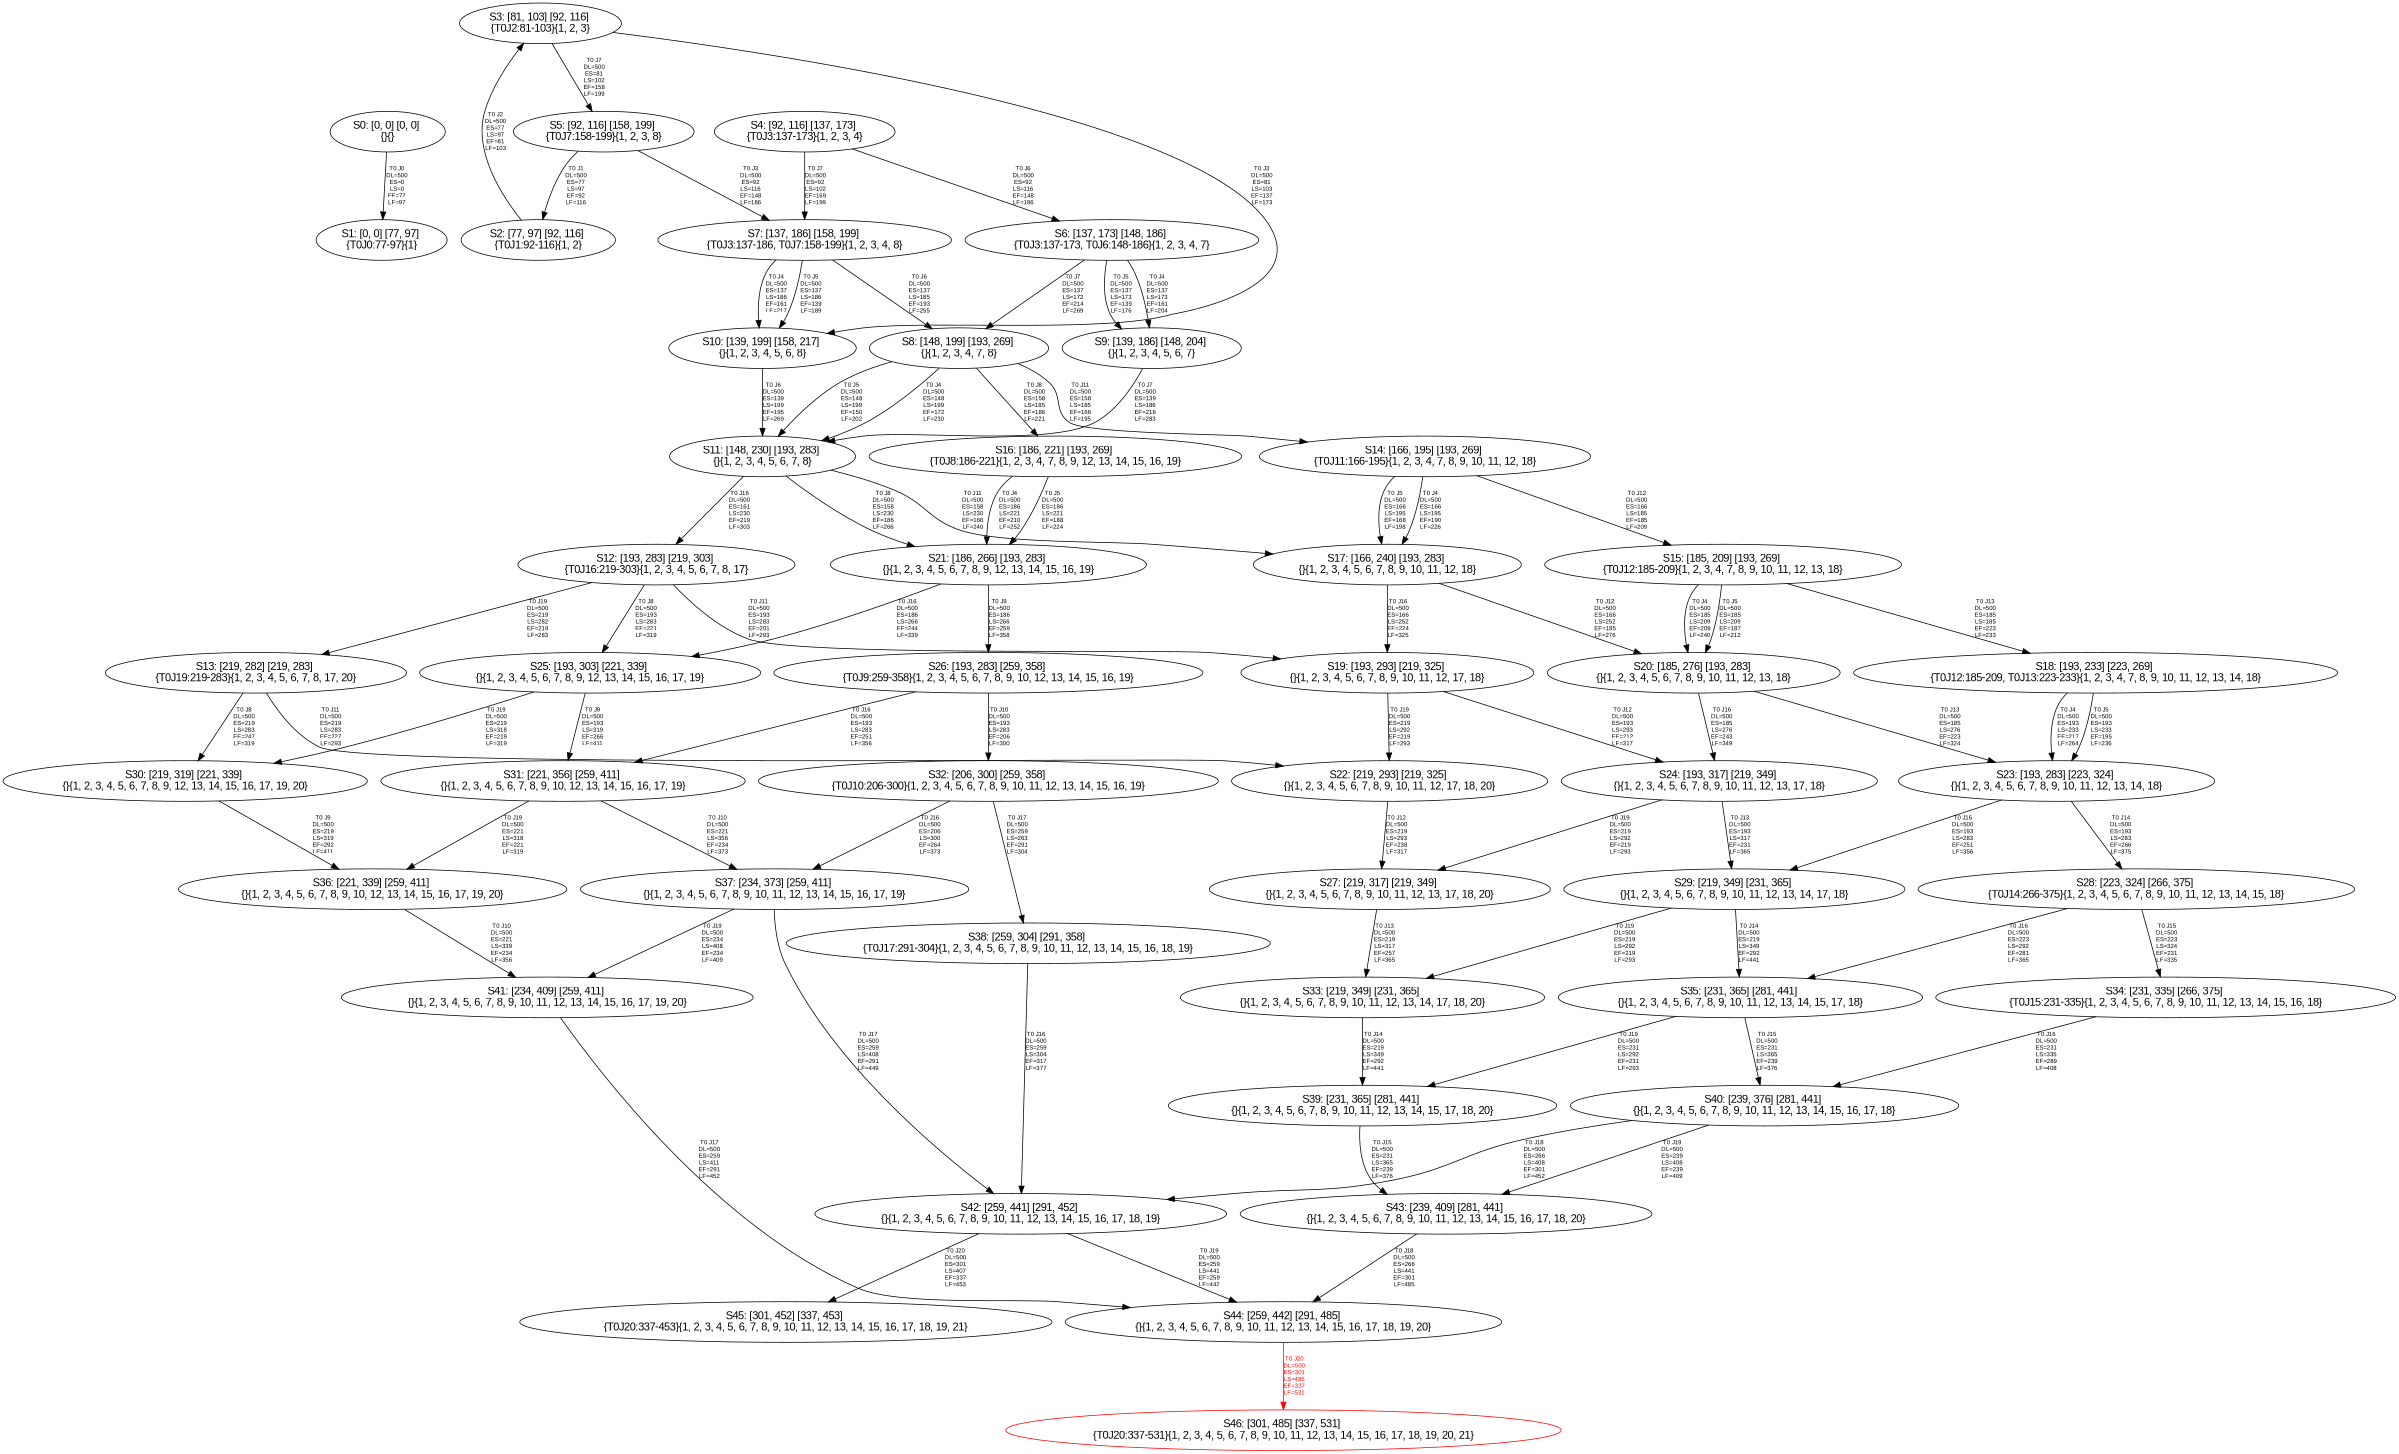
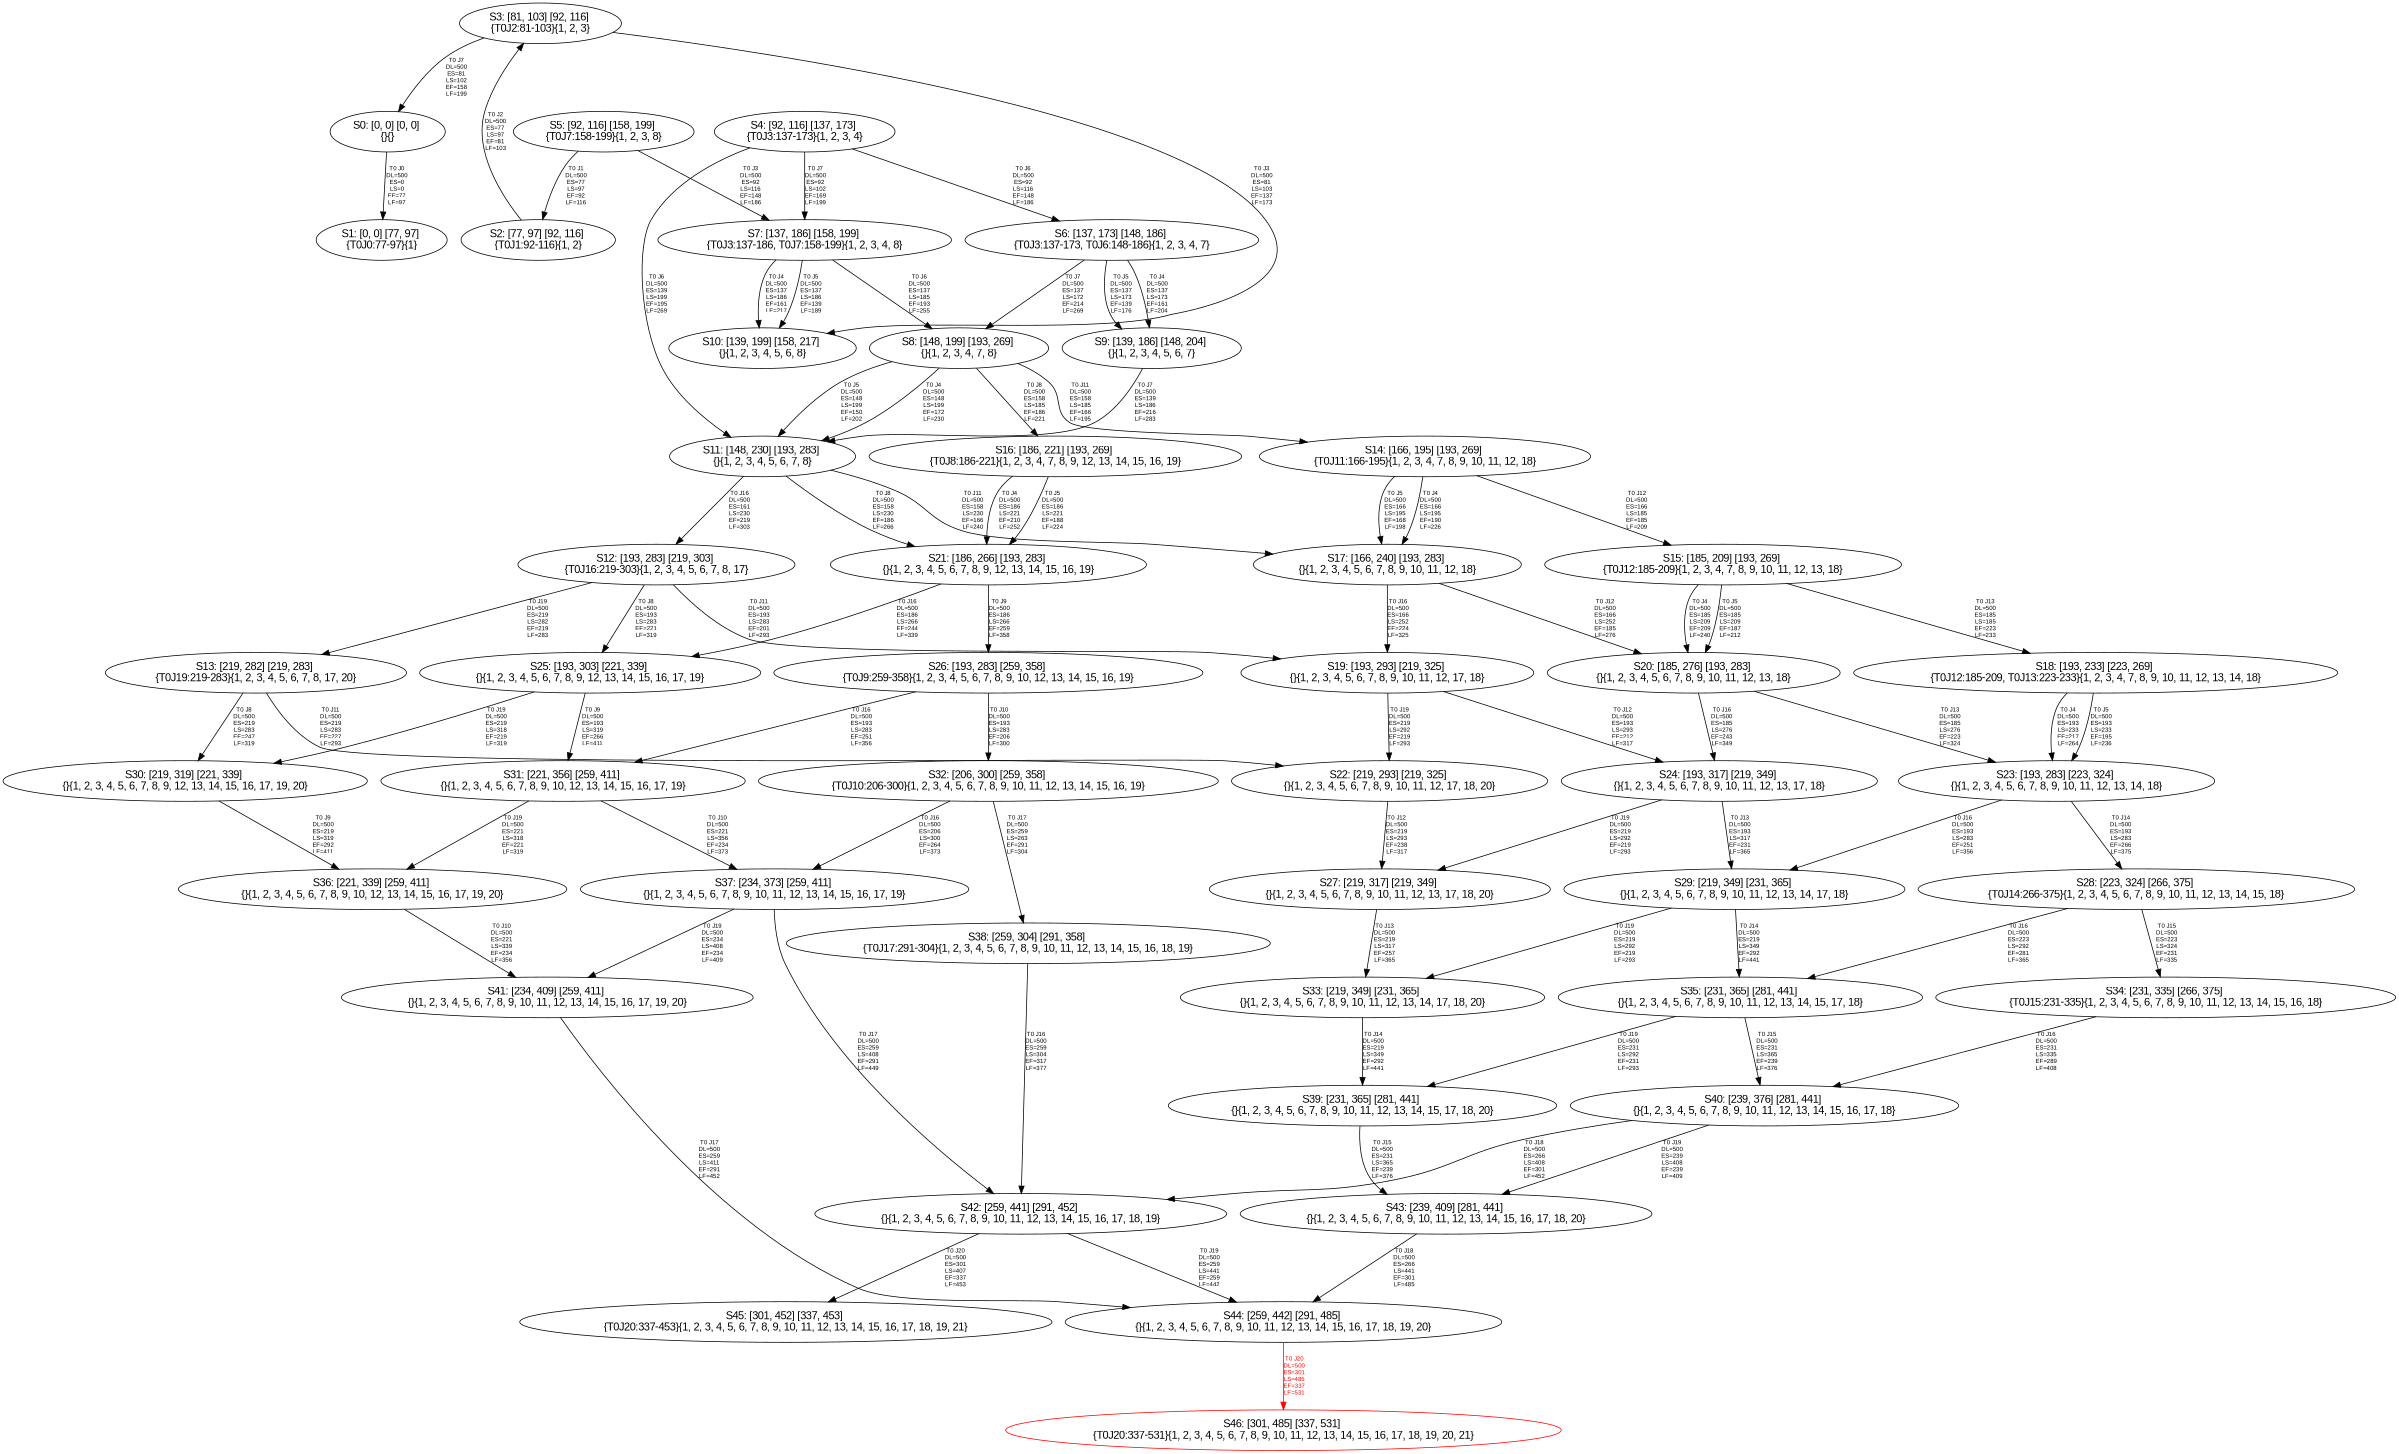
edge "S3: [81, 103] [92, 116] {T0J2:81-103}{1, 2, 3}" -> "S5: [92, 116] [158, 199] {T0J7:158-199}{1, 2, 3, 8}": now "S3: [81, 103] [92, 116] {T0J2:81-103}{1, 2, 3}" -> "S0: [0, 0] [0, 0] {}{}"
edge "S10: [139, 199] [158, 217] {}{1, 2, 3, 4, 5, 6, 8}" -> "S11: [148, 230] [193, 283] {}{1, 2, 3, 4, 5, 6, 7, 8}": now "S4: [92, 116] [137, 173] {T0J3:137-173}{1, 2, 3, 4}" -> "S11: [148, 230] [193, 283] {}{1, 2, 3, 4, 5, 6, 7, 8}"
